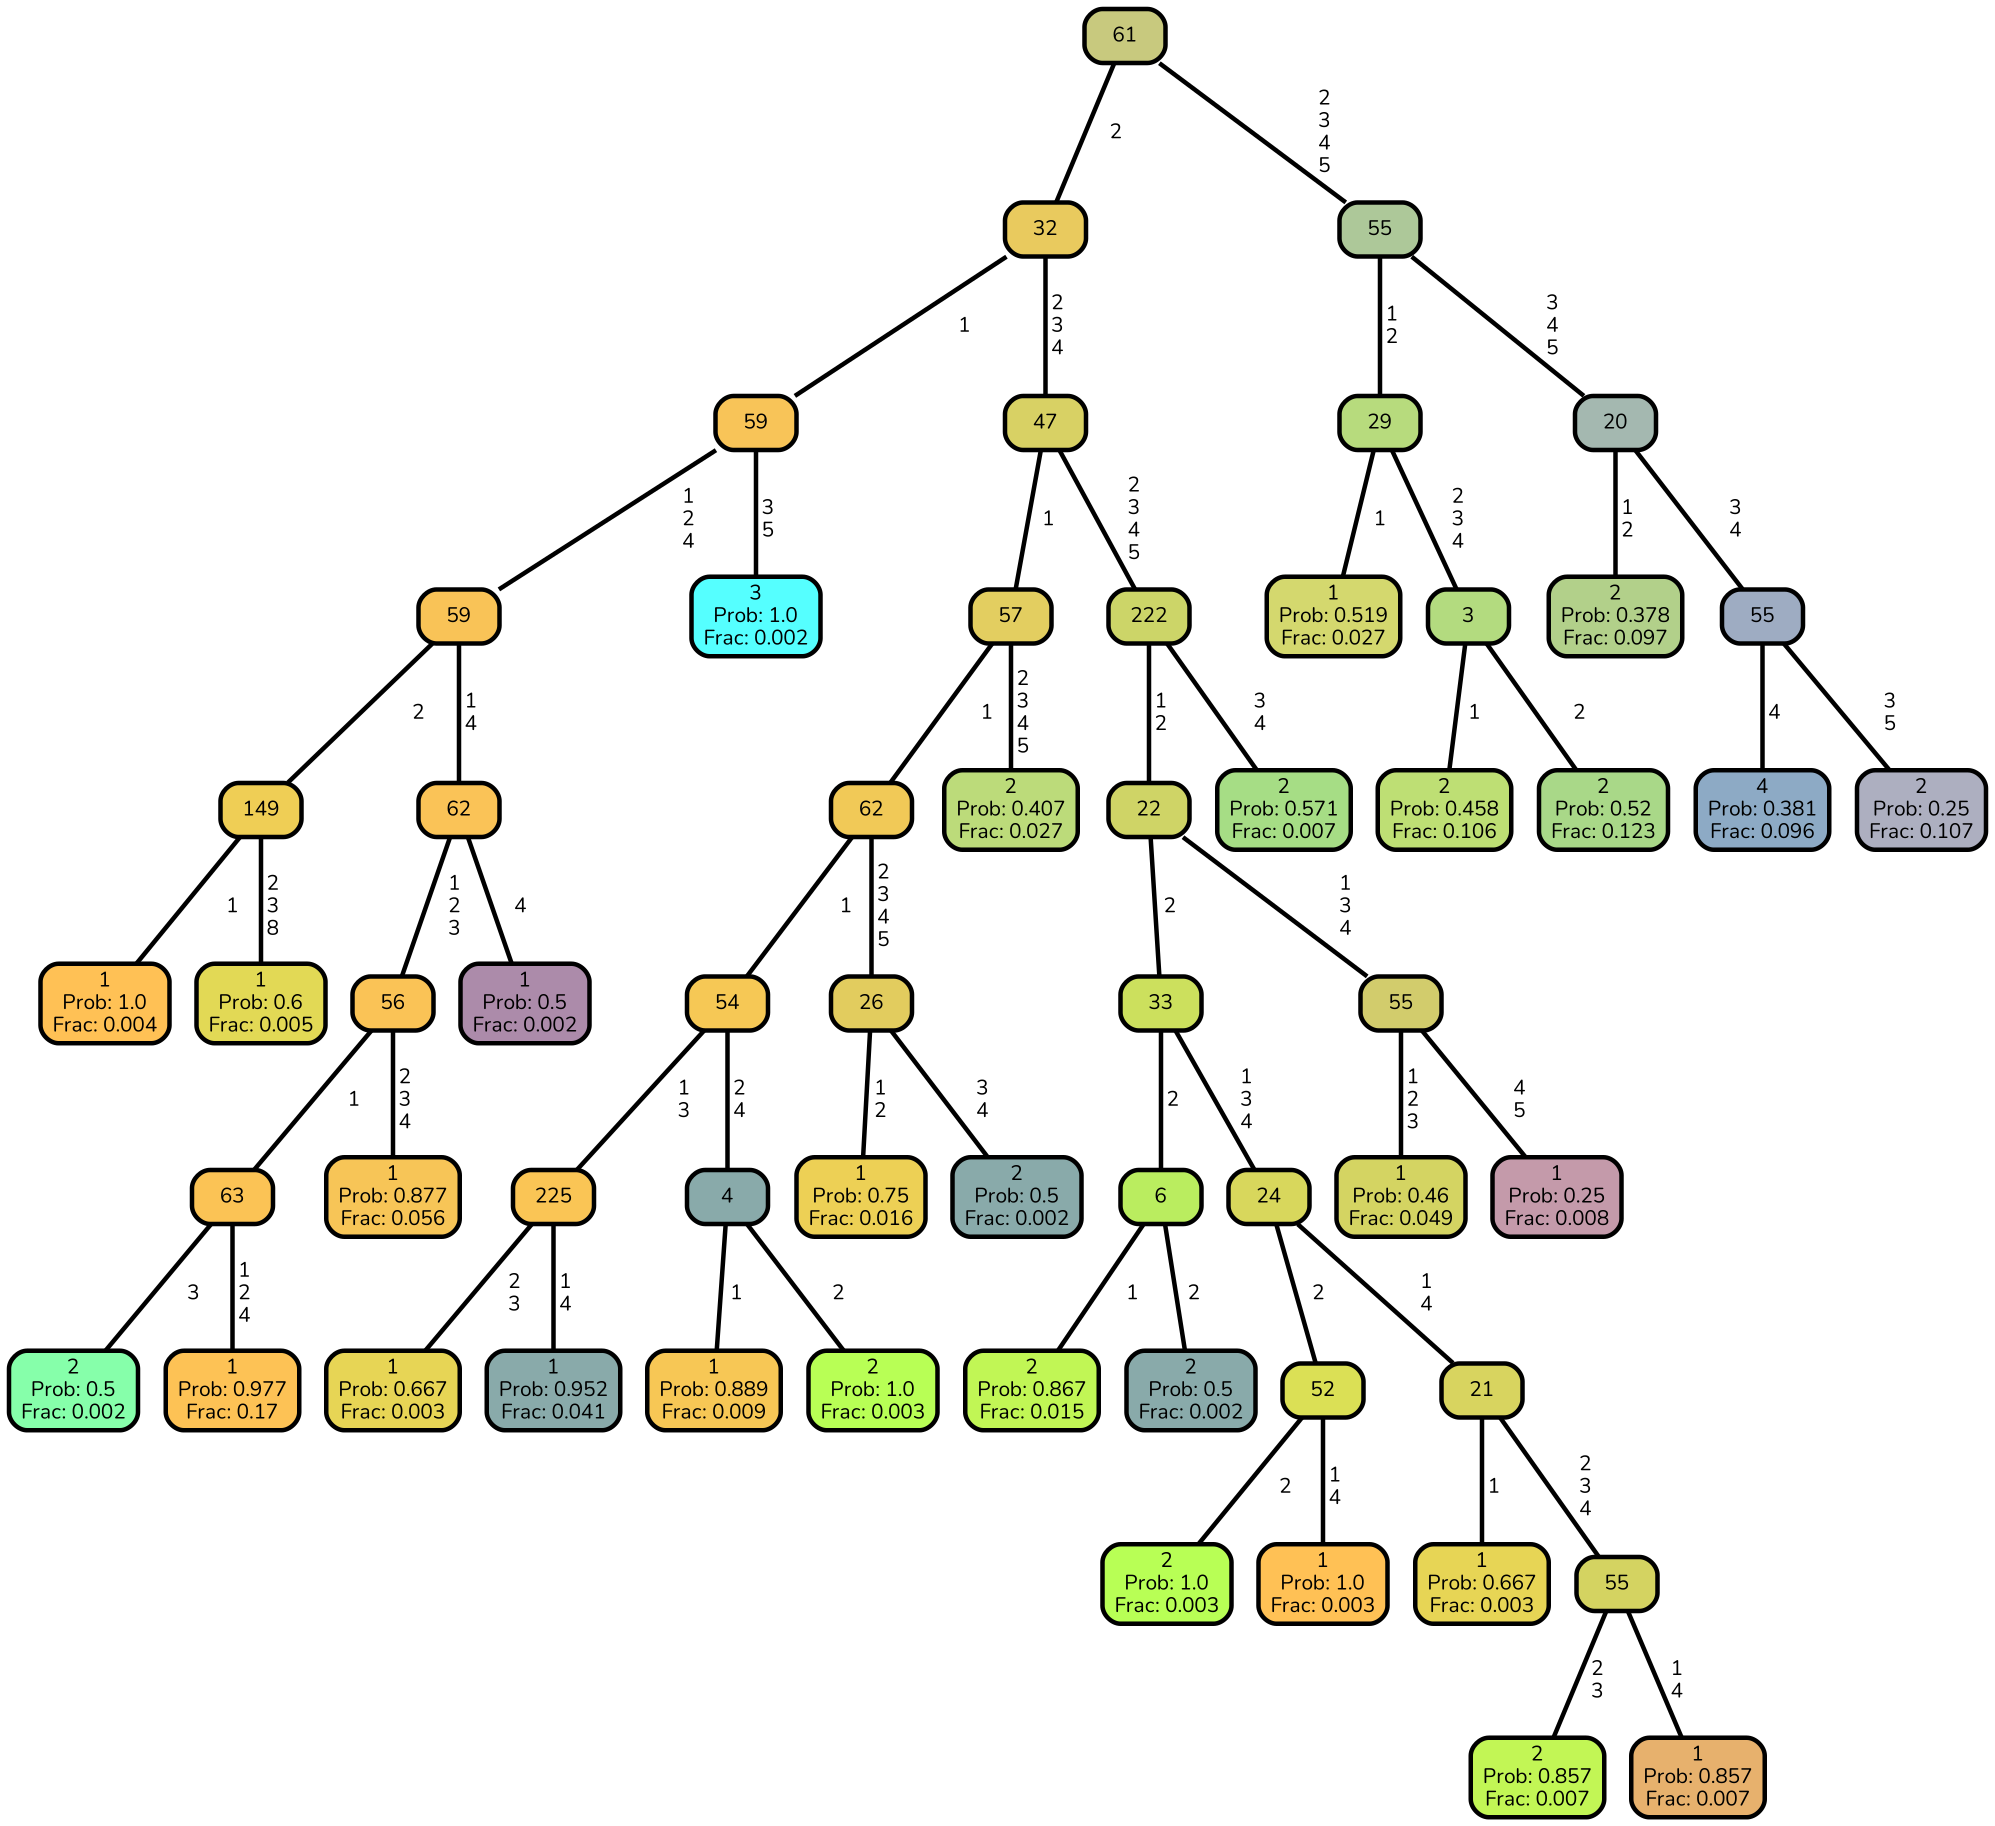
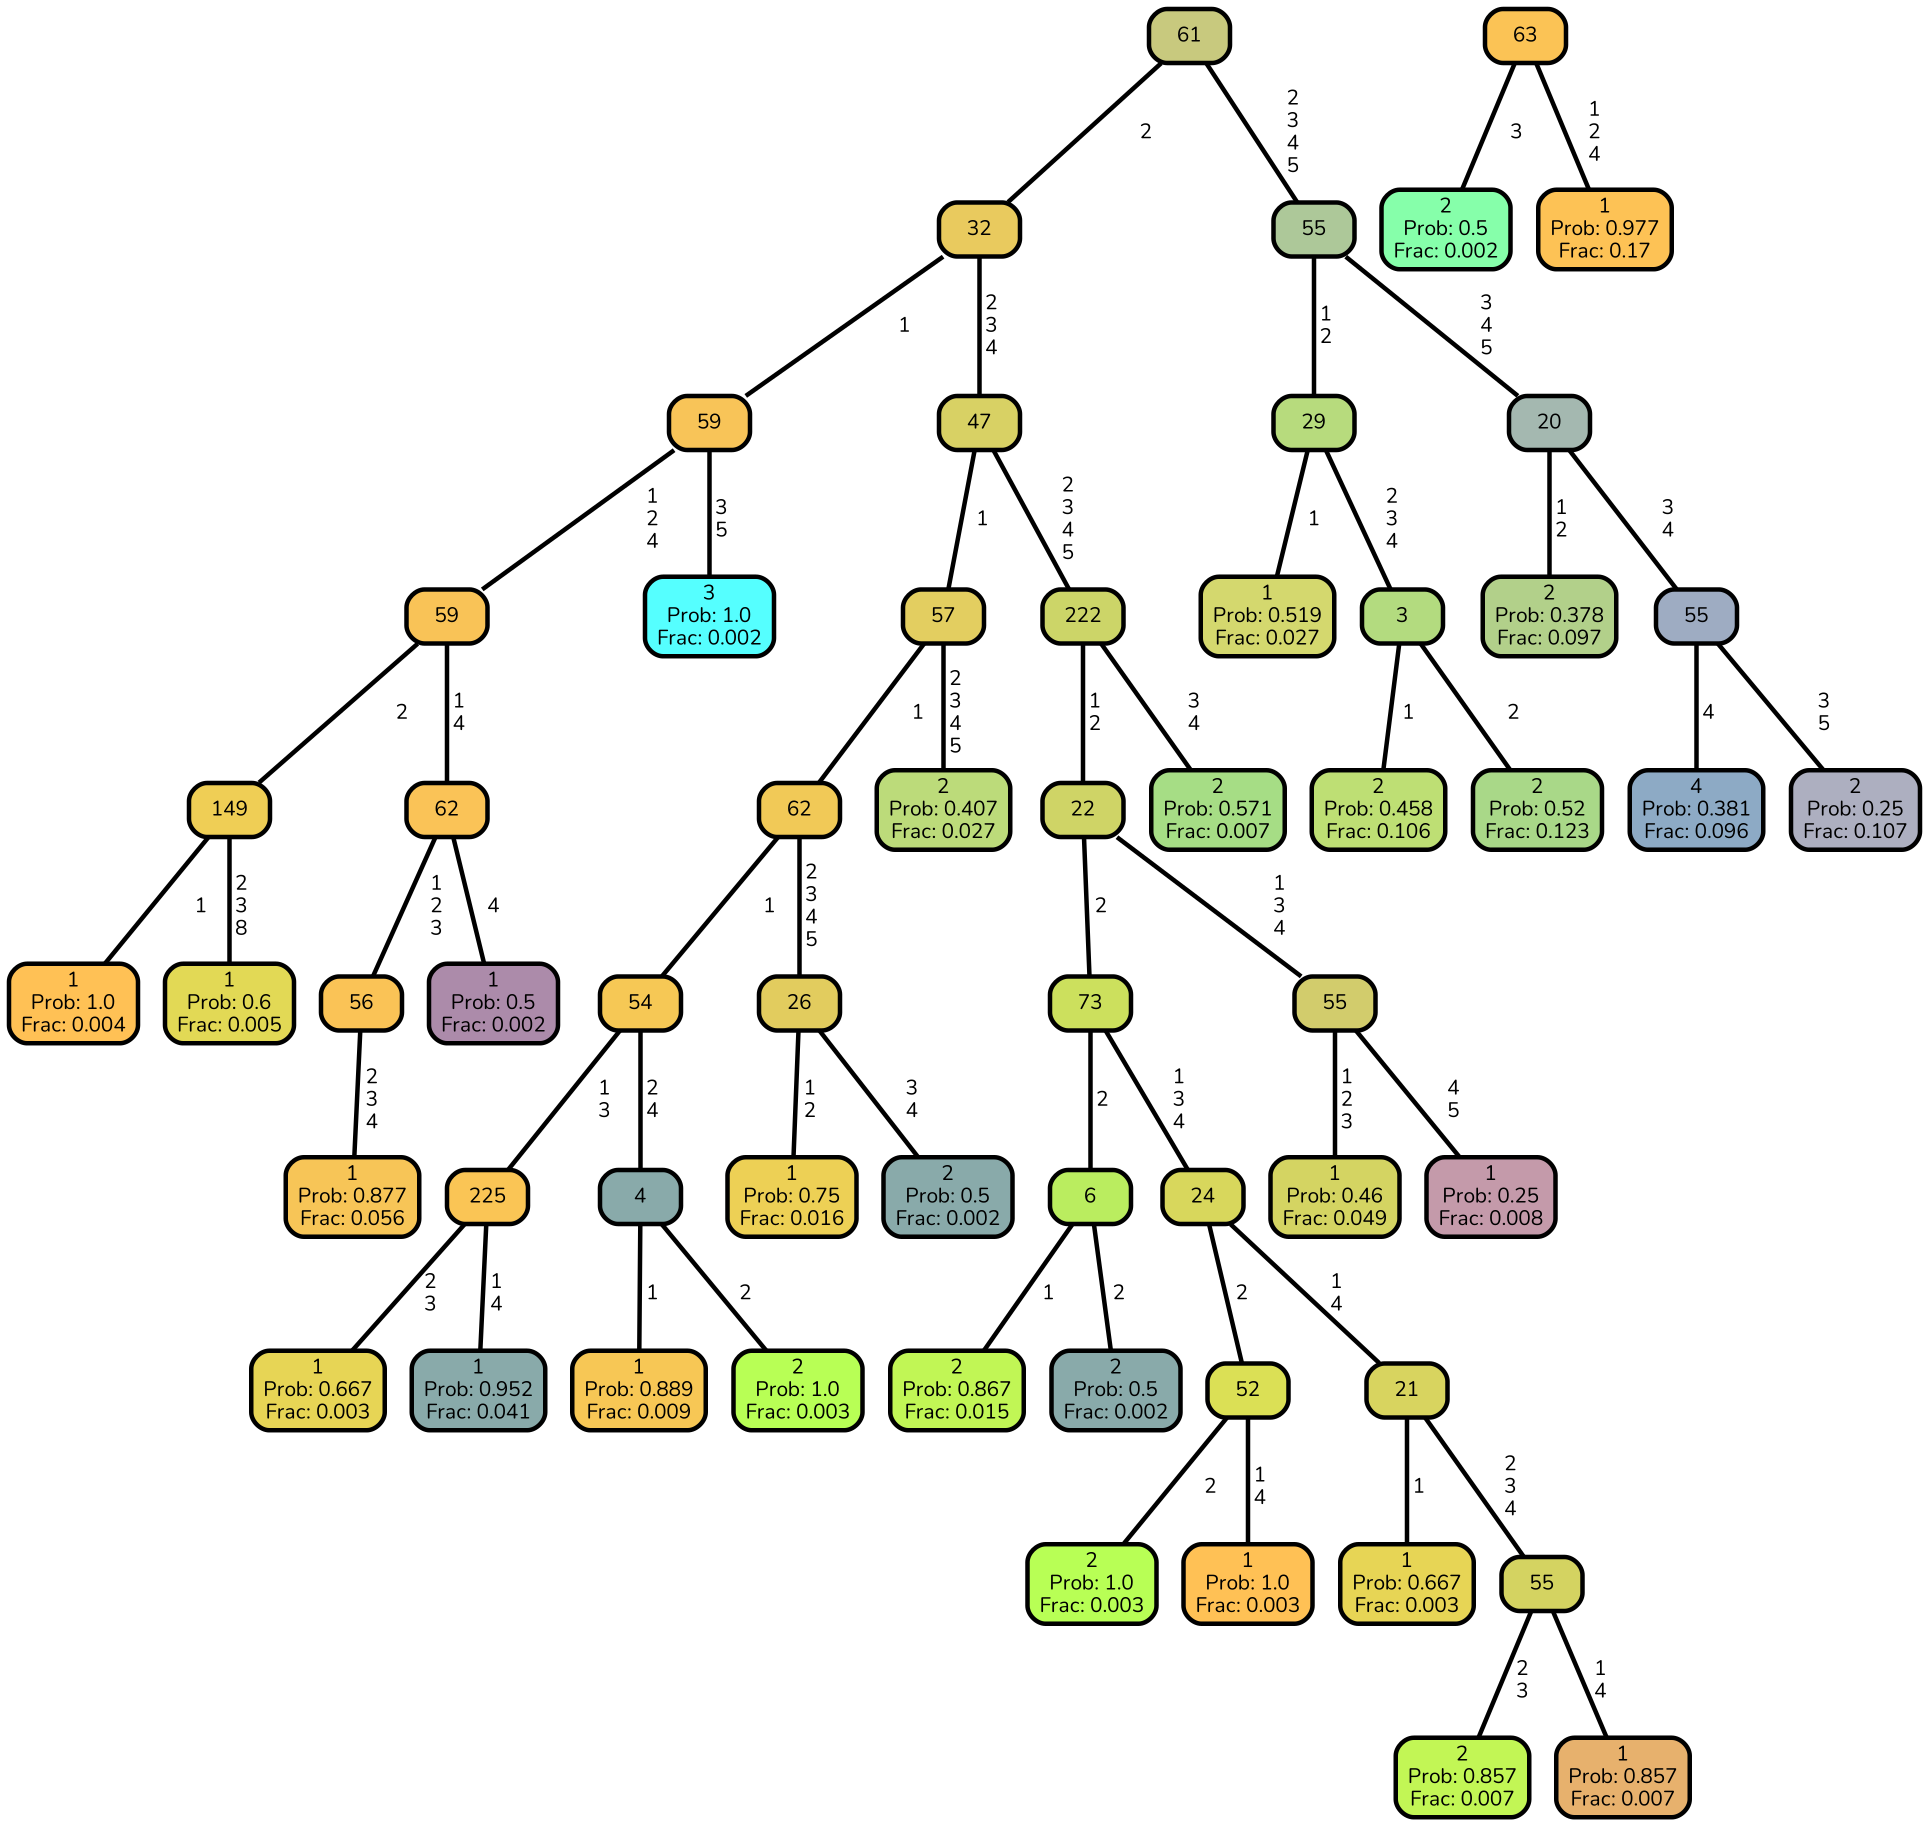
node "33": label "33" -> "73"
edge "56" -- "63": removed, label "1"
